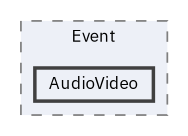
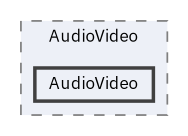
cluster "Event": label "Event" -> "AudioVideo"
